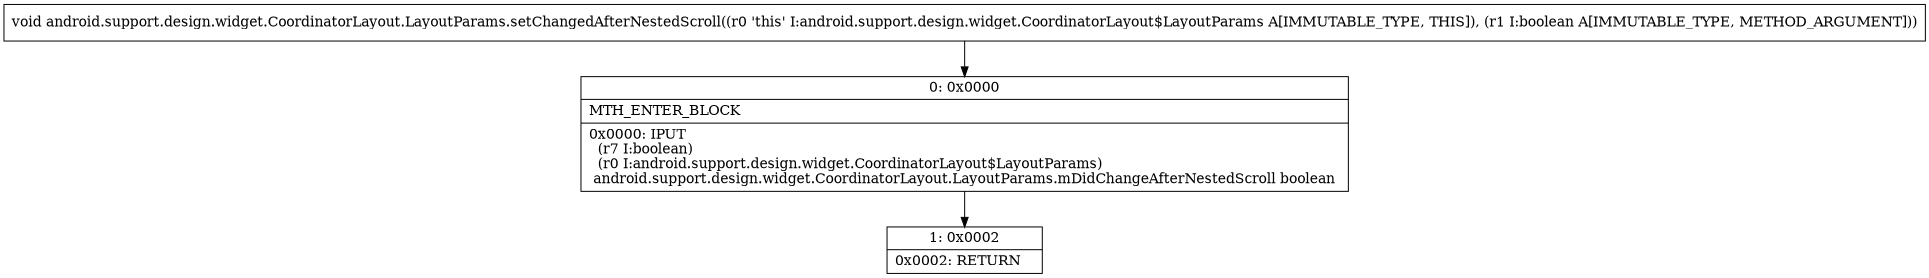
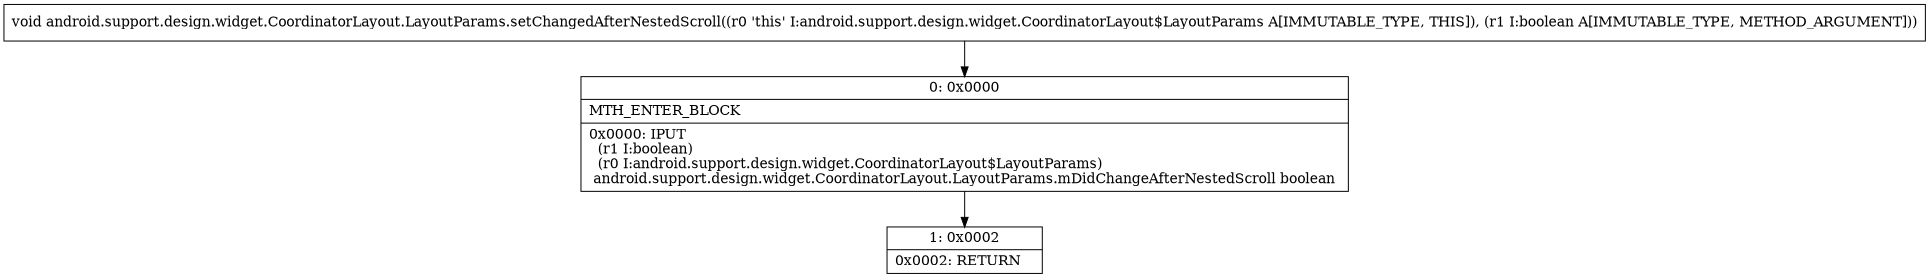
node "0: 0x0000": text "(r7 I:boolean)" -> "(r1 I:boolean)"
